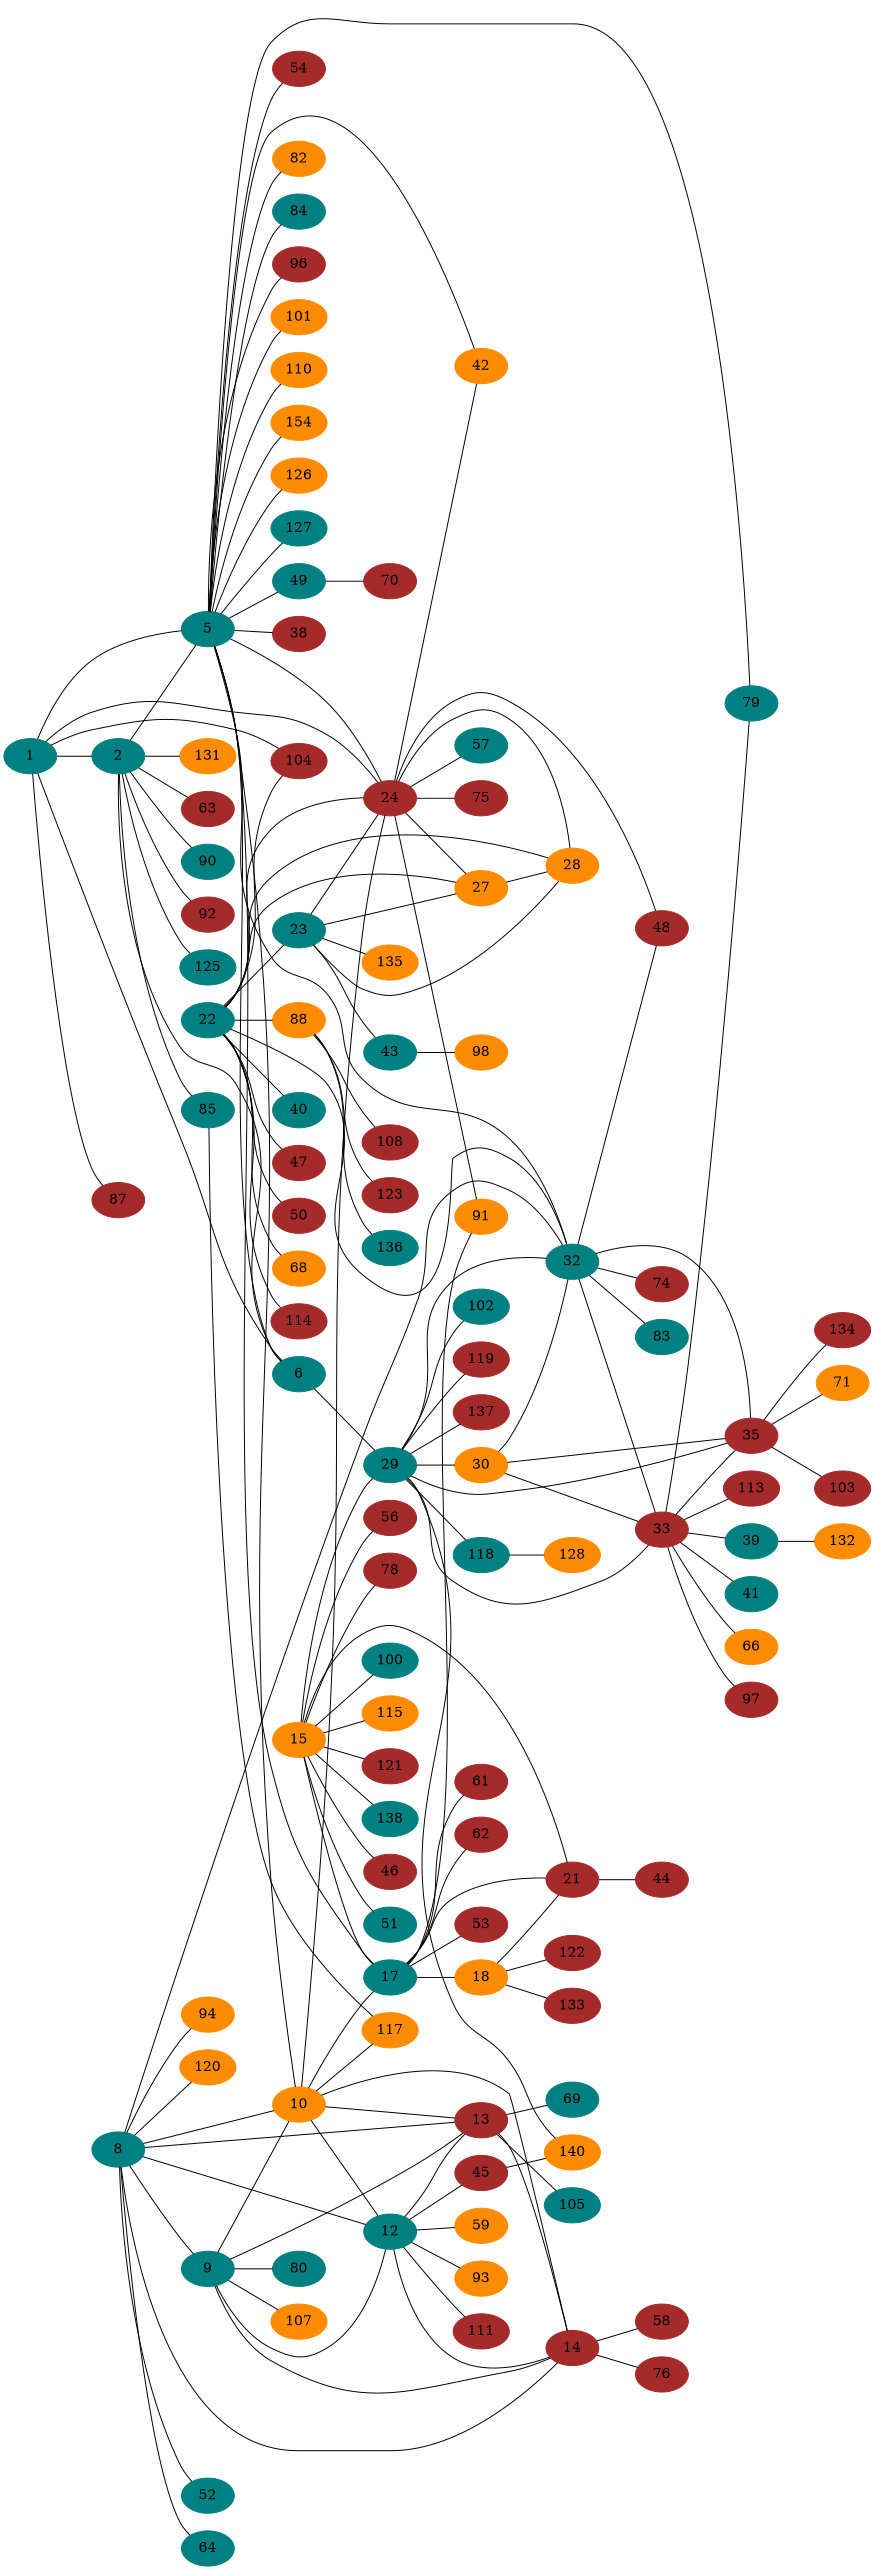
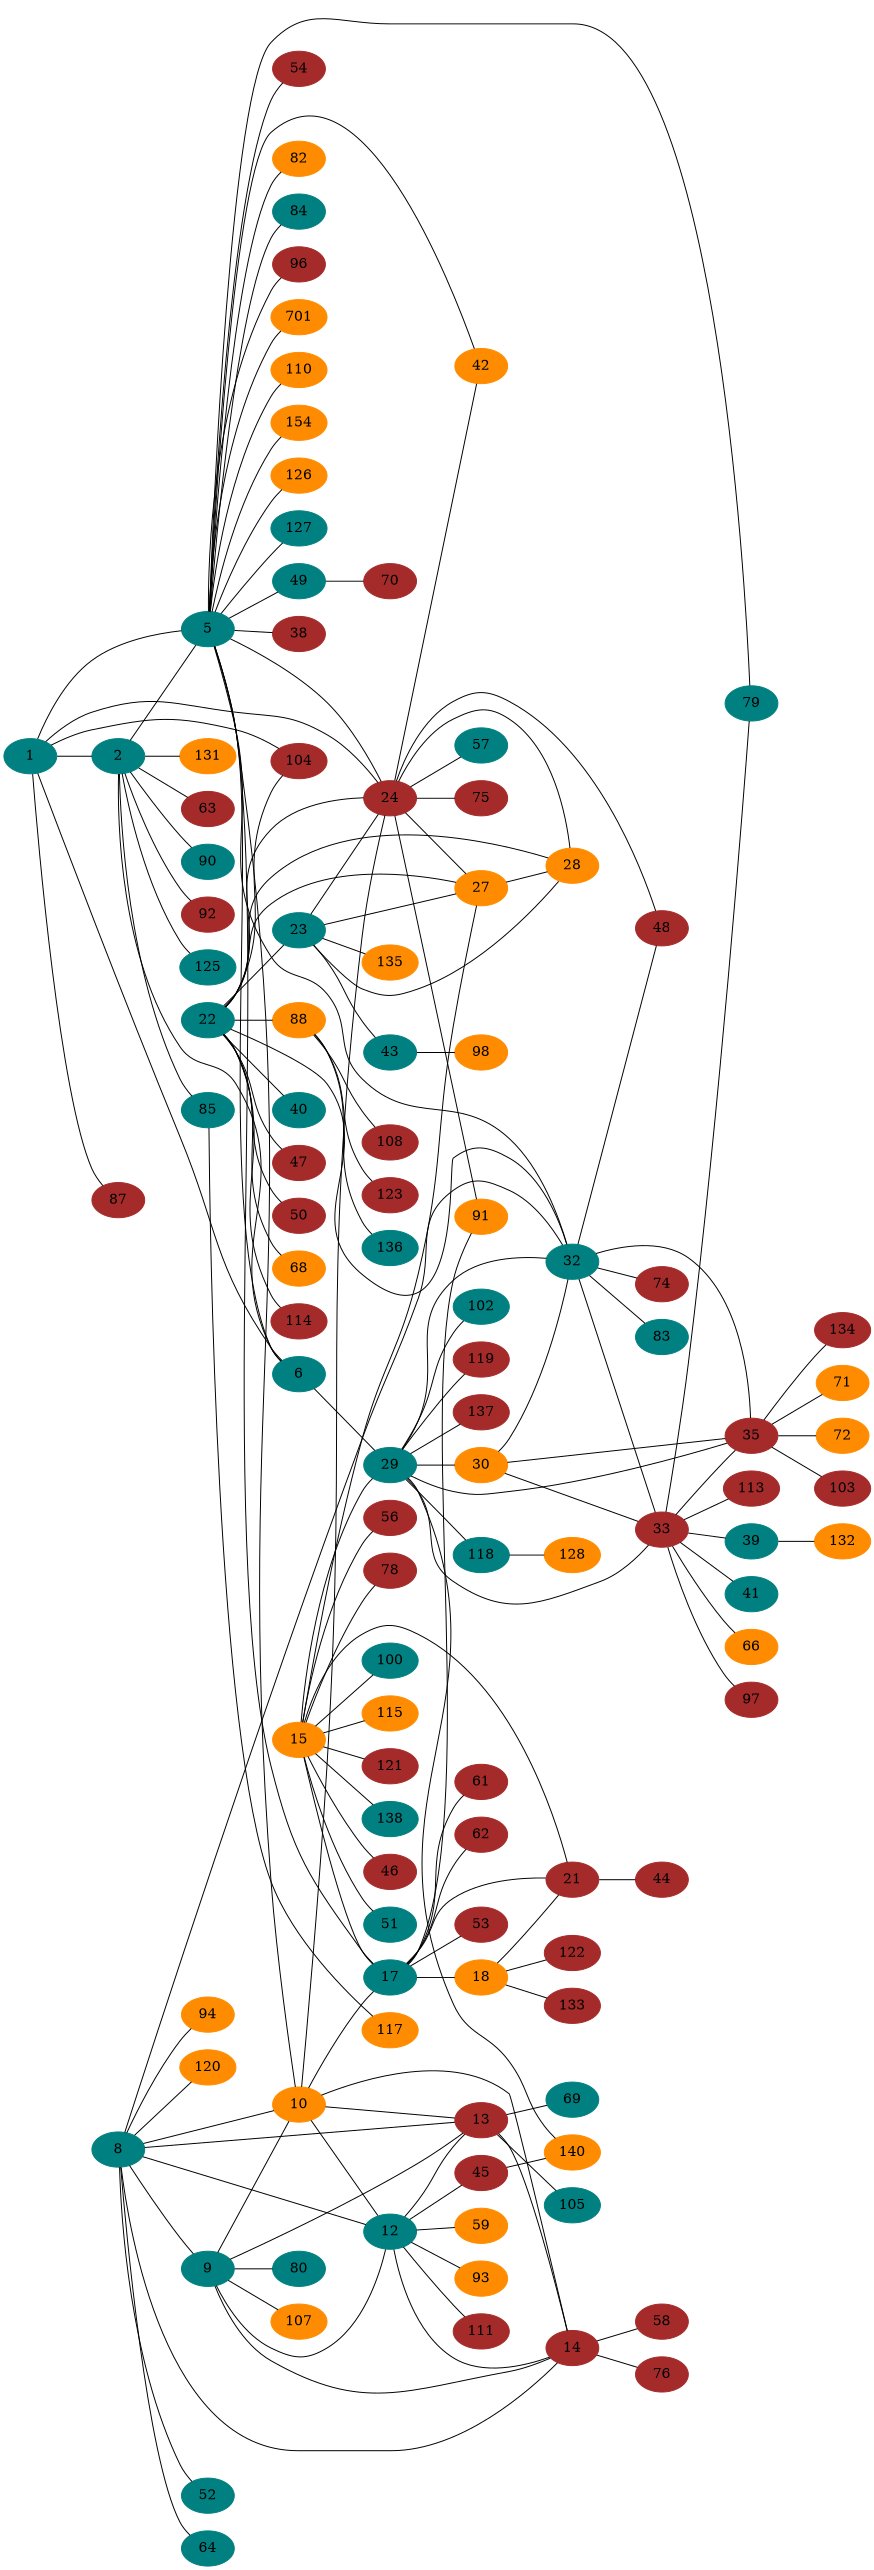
node "101": label "101" -> "701"
edge "27" -- "15": added
node "72": added
edge "117" -- "10": removed
